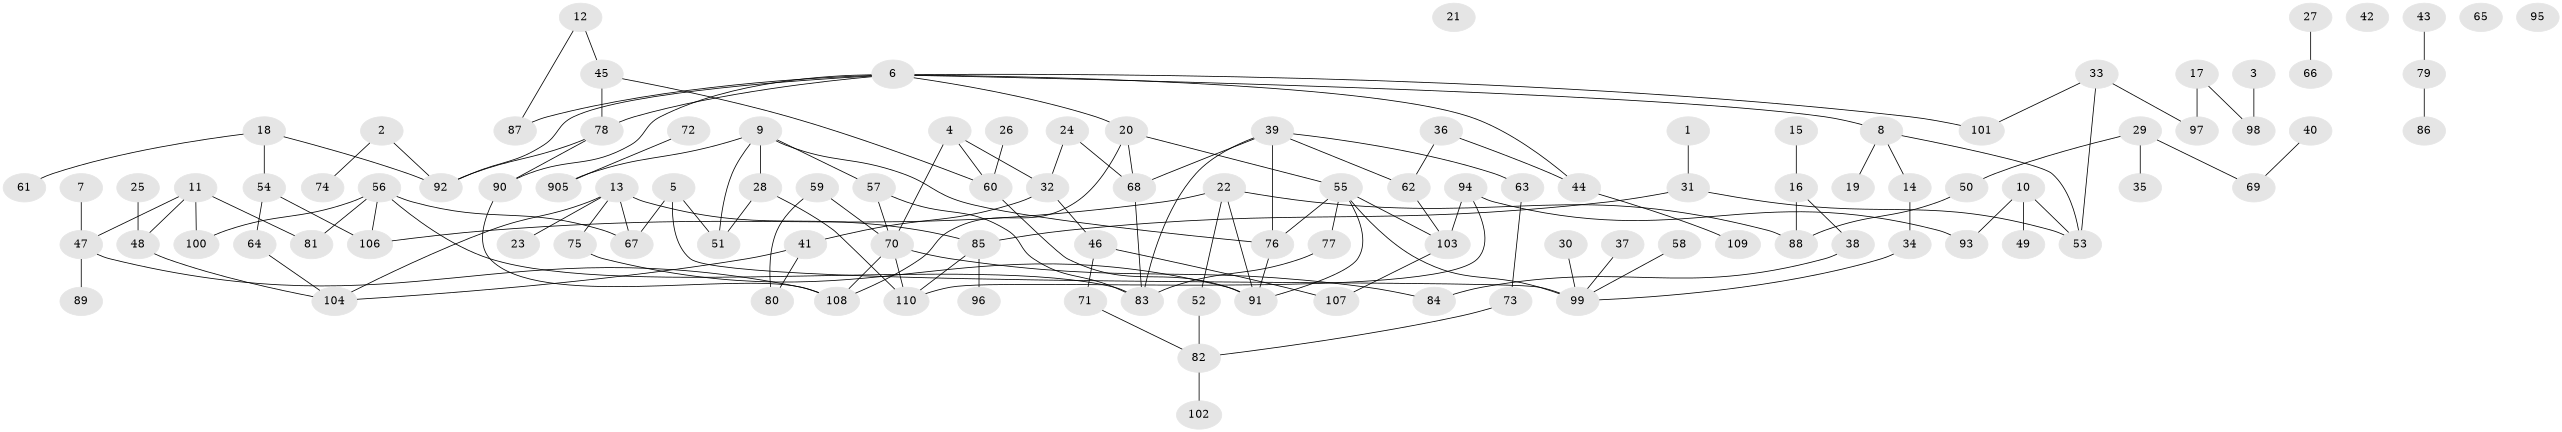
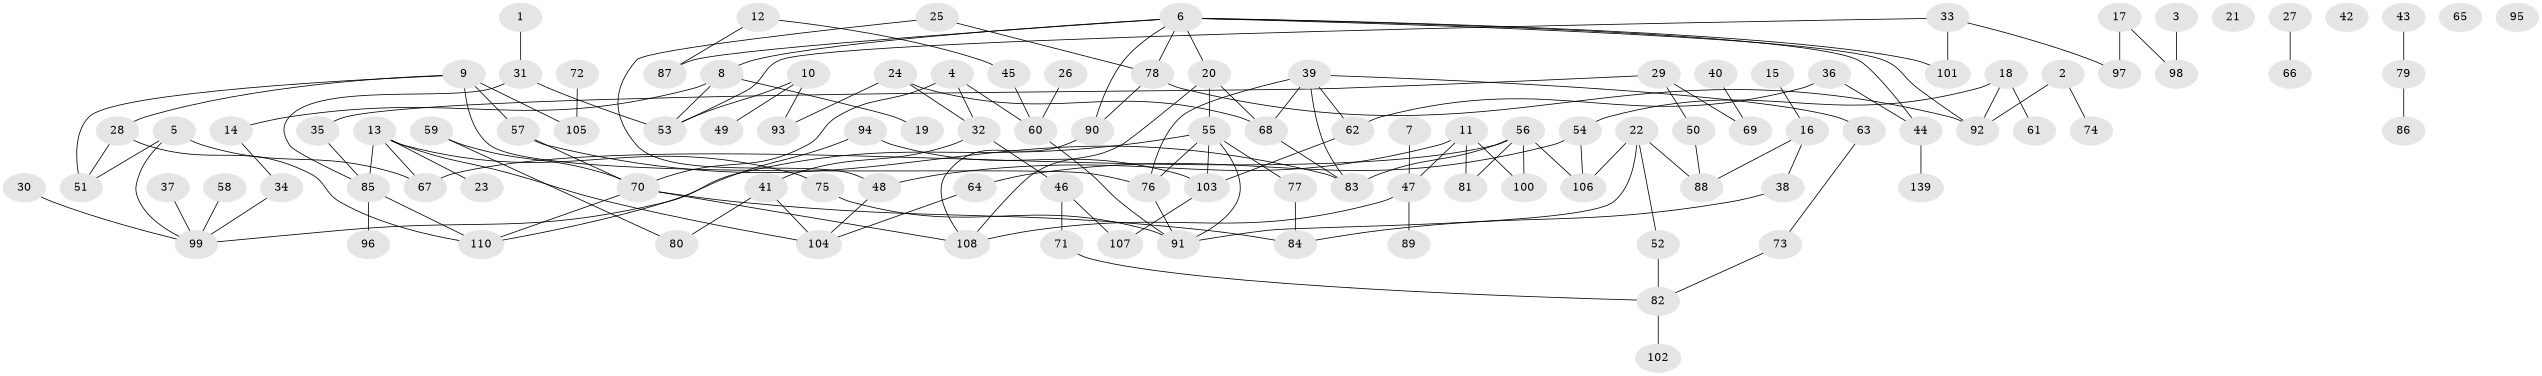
edge "45" -- "78": now "25" -- "78"
edge "35" -- "85": added
node "905": label "905" -> "105"
edge "94" -- "93": now "24" -- "93"
node "109": label "109" -> "139"
edge "77" -- "83": now "77" -- "84"
